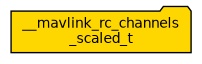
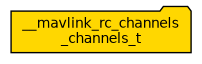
node "__mavlink_rc_channels _scaled_t": label "__mavlink_rc_channels _scaled_t" -> "__mavlink_rc_channels _channels_t"
